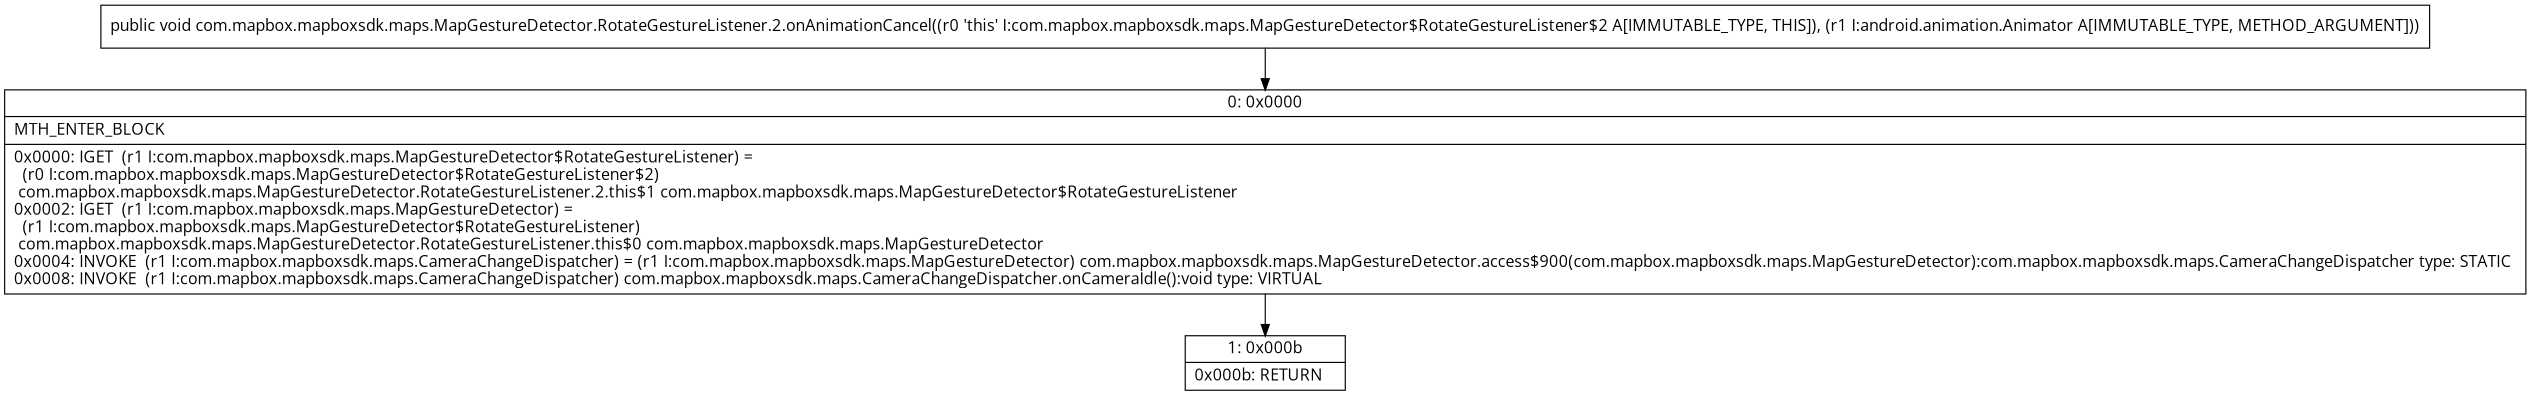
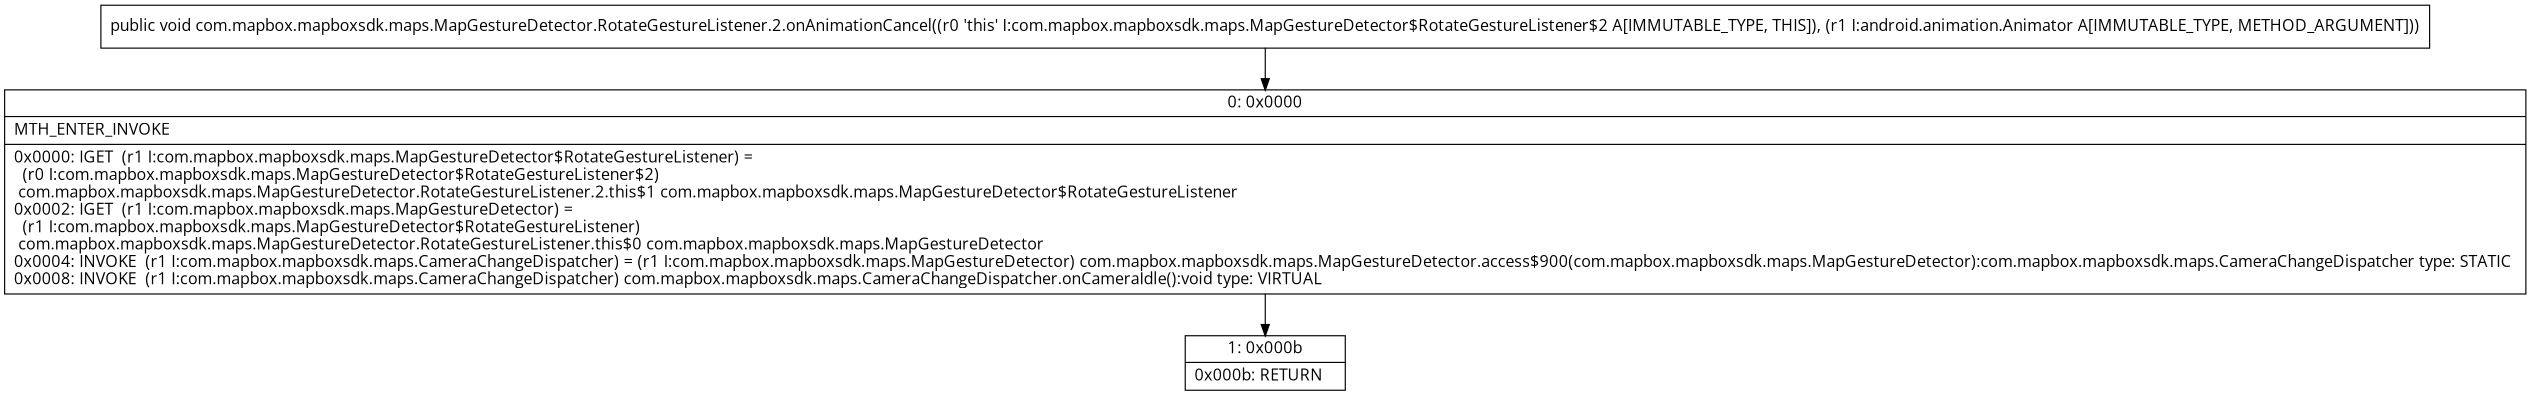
node "0: 0x0000": text "MTH_ENTER_BLOCK" -> "MTH_ENTER_INVOKE"
